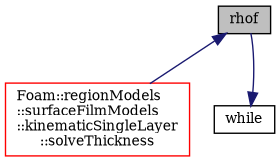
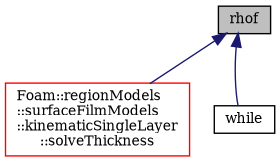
edge "rhof" -> "while": reversed
